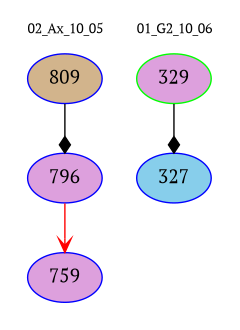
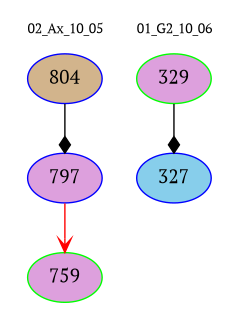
node "809": label "809" -> "804"
node "796": label "796" -> "797"
node "759": color blue -> green
